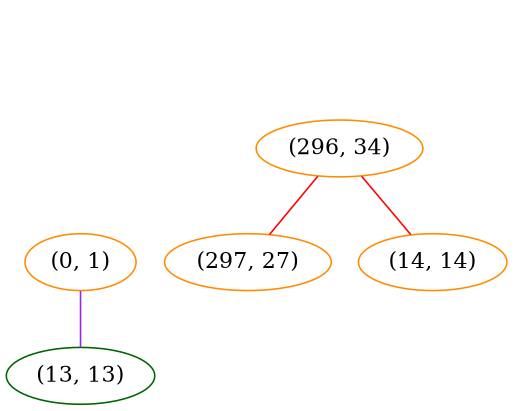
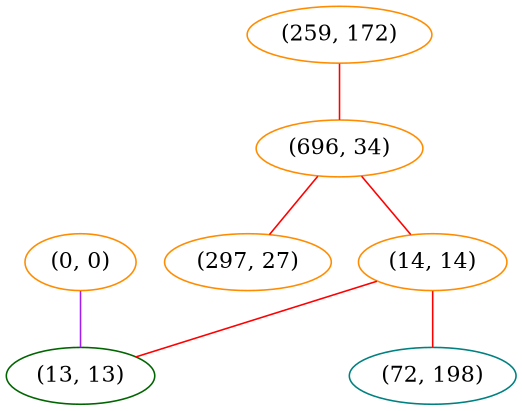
node "(259, 172)": added
node "(296, 34)": label "(296, 34)" -> "(696, 34)"
node "(0, 1)": label "(0, 1)" -> "(0, 0)"
edge "(14, 14)" -- "(13, 13)": added
node "(72, 198)": added
